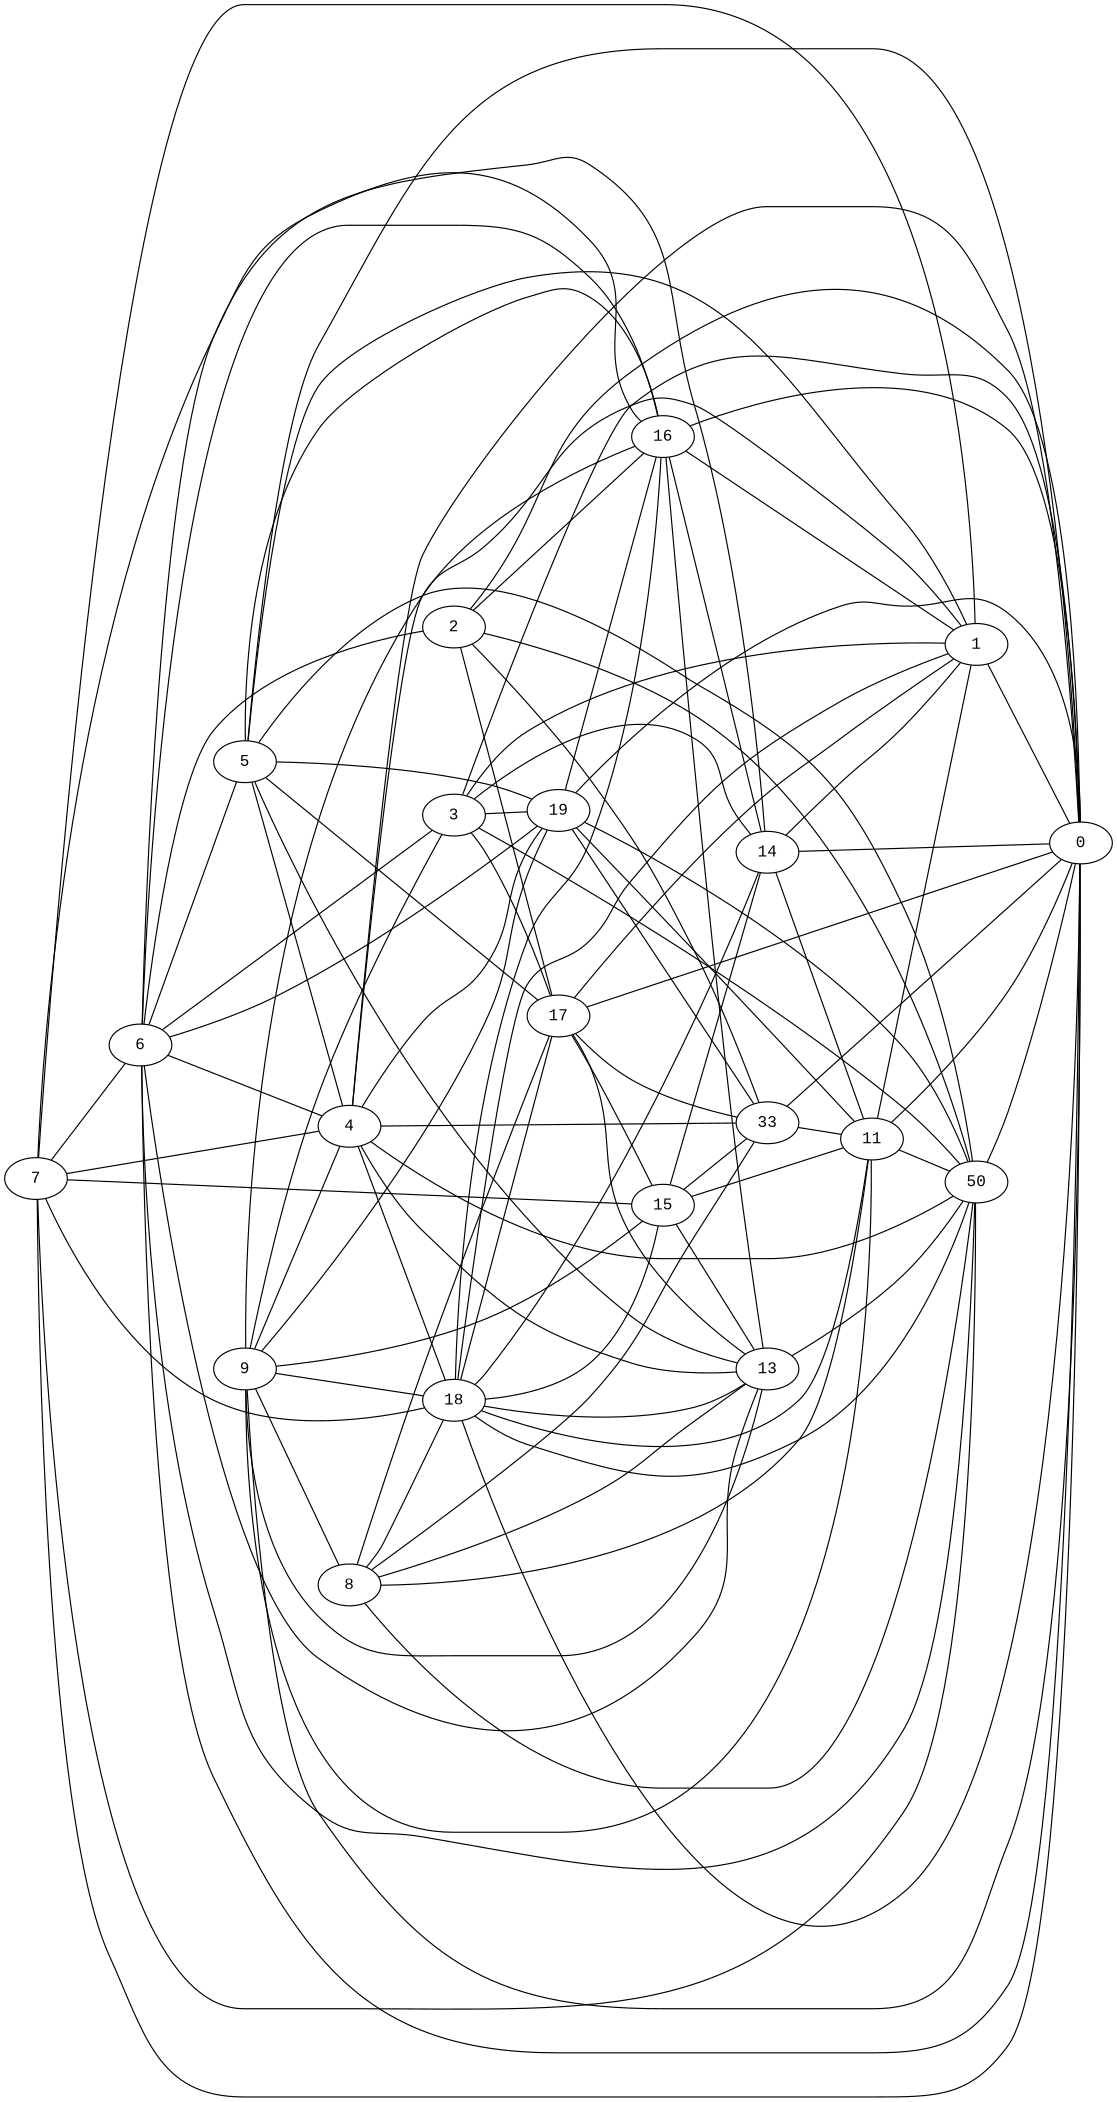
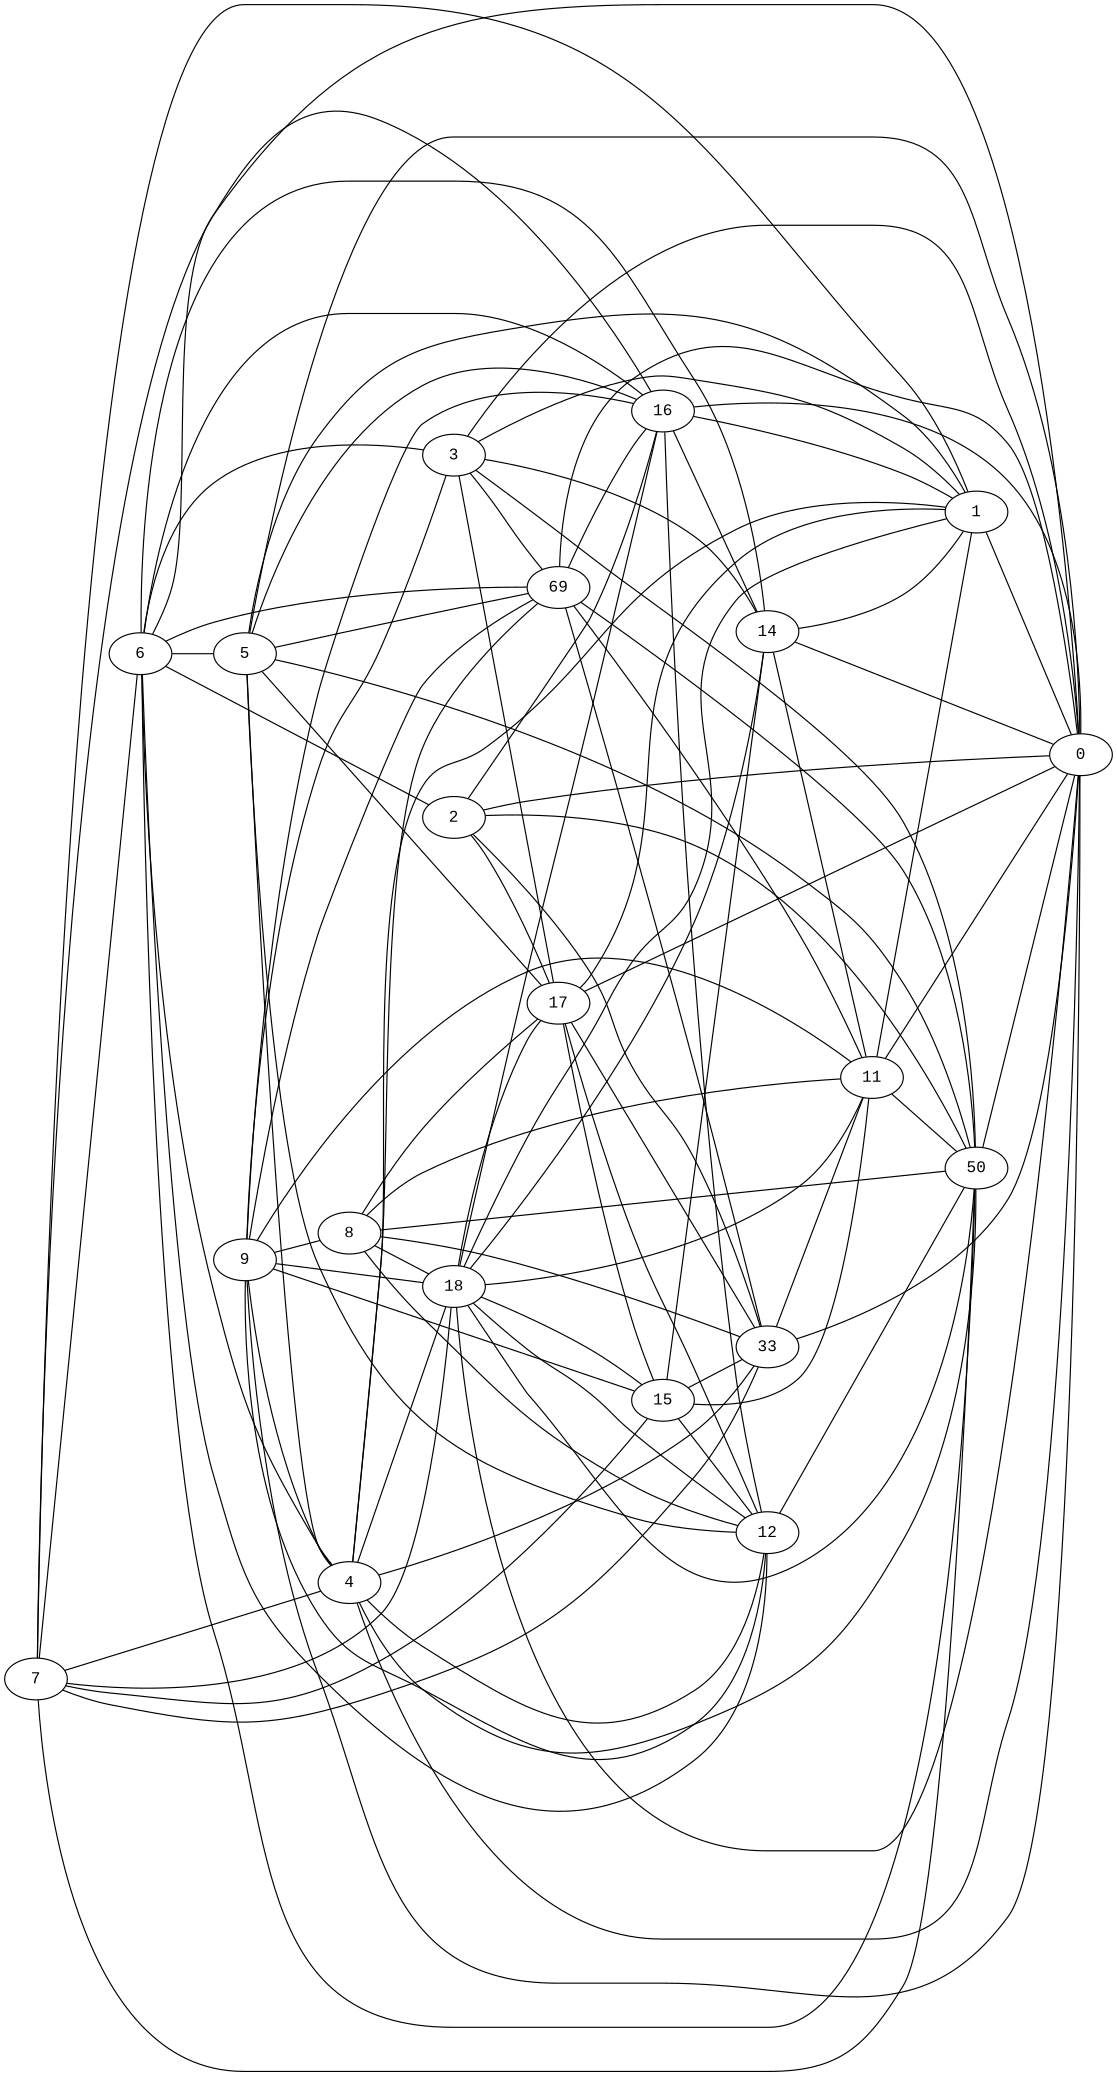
node "19": label "19" -> "69"
node "13": label "13" -> "12"
edge "0" -- "7": now "33" -- "7"
